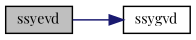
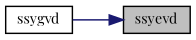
edge "ssyevd" -> "ssygvd": reversed
